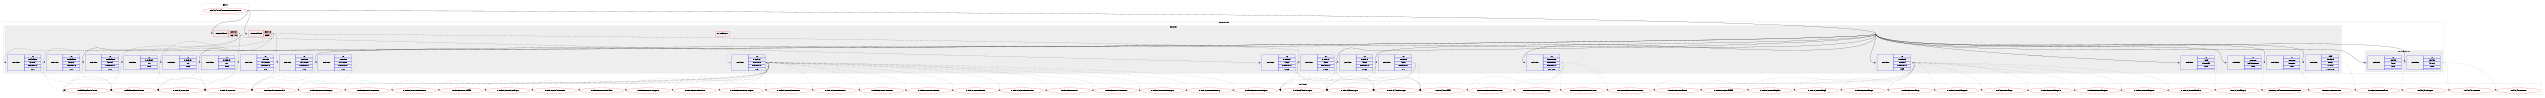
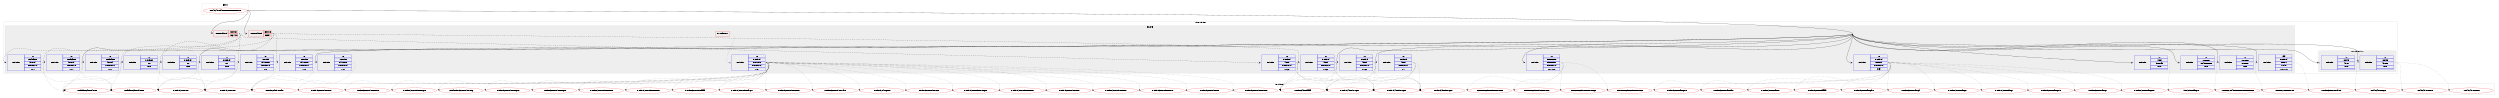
node "x11-misc/util-macros-1.19.1": label "x11-misc/util-macros-1.19.1" -> "x11-misc/util-aix-1.19.1"
node "sys-devel/smaller-1.8.5-r5": label "sys-devel/smaller-1.8.5-r5" -> "sys-devel/automake-1.8.5-r5"
node "sys-devel/automake-1.6.3-r2": label "sys-devel/automake-1.6.3-r2" -> "sys-devel/util-1.6.3-r2"
node "sys-devel/proto-1.14.1": label "sys-devel/proto-1.14.1" -> "sys-devel/automake-1.14.1"
node "sys-devel/automake-1.12.6": label "sys-devel/automake-1.12.6" -> "smaller-devel/automake-1.12.6"
node "sys-devel/font-2.4.6-r3": label "sys-devel/font-2.4.6-r3" -> "sys-devel/libtool-2.4.6-r3"
node "sys-sys/libtool-9999": label "sys-sys/libtool-9999" -> "sys-devel/libtool-9999"
node "app-portage/elt-patches-20170826.1": label "app-portage/elt-patches-20170826.1" -> "app-portage/elt-none-20170826.1"
node "winnt-devel/autoconf-2.13": label "winnt-devel/autoconf-2.13" -> "sys-devel/autoconf-2.13"
node "sys-libs/autoconf-2.64": label "sys-libs/autoconf-2.64" -> "sys-devel/autoconf-2.64"
node "sys-devel/autoconf-2.61-r2": removed
